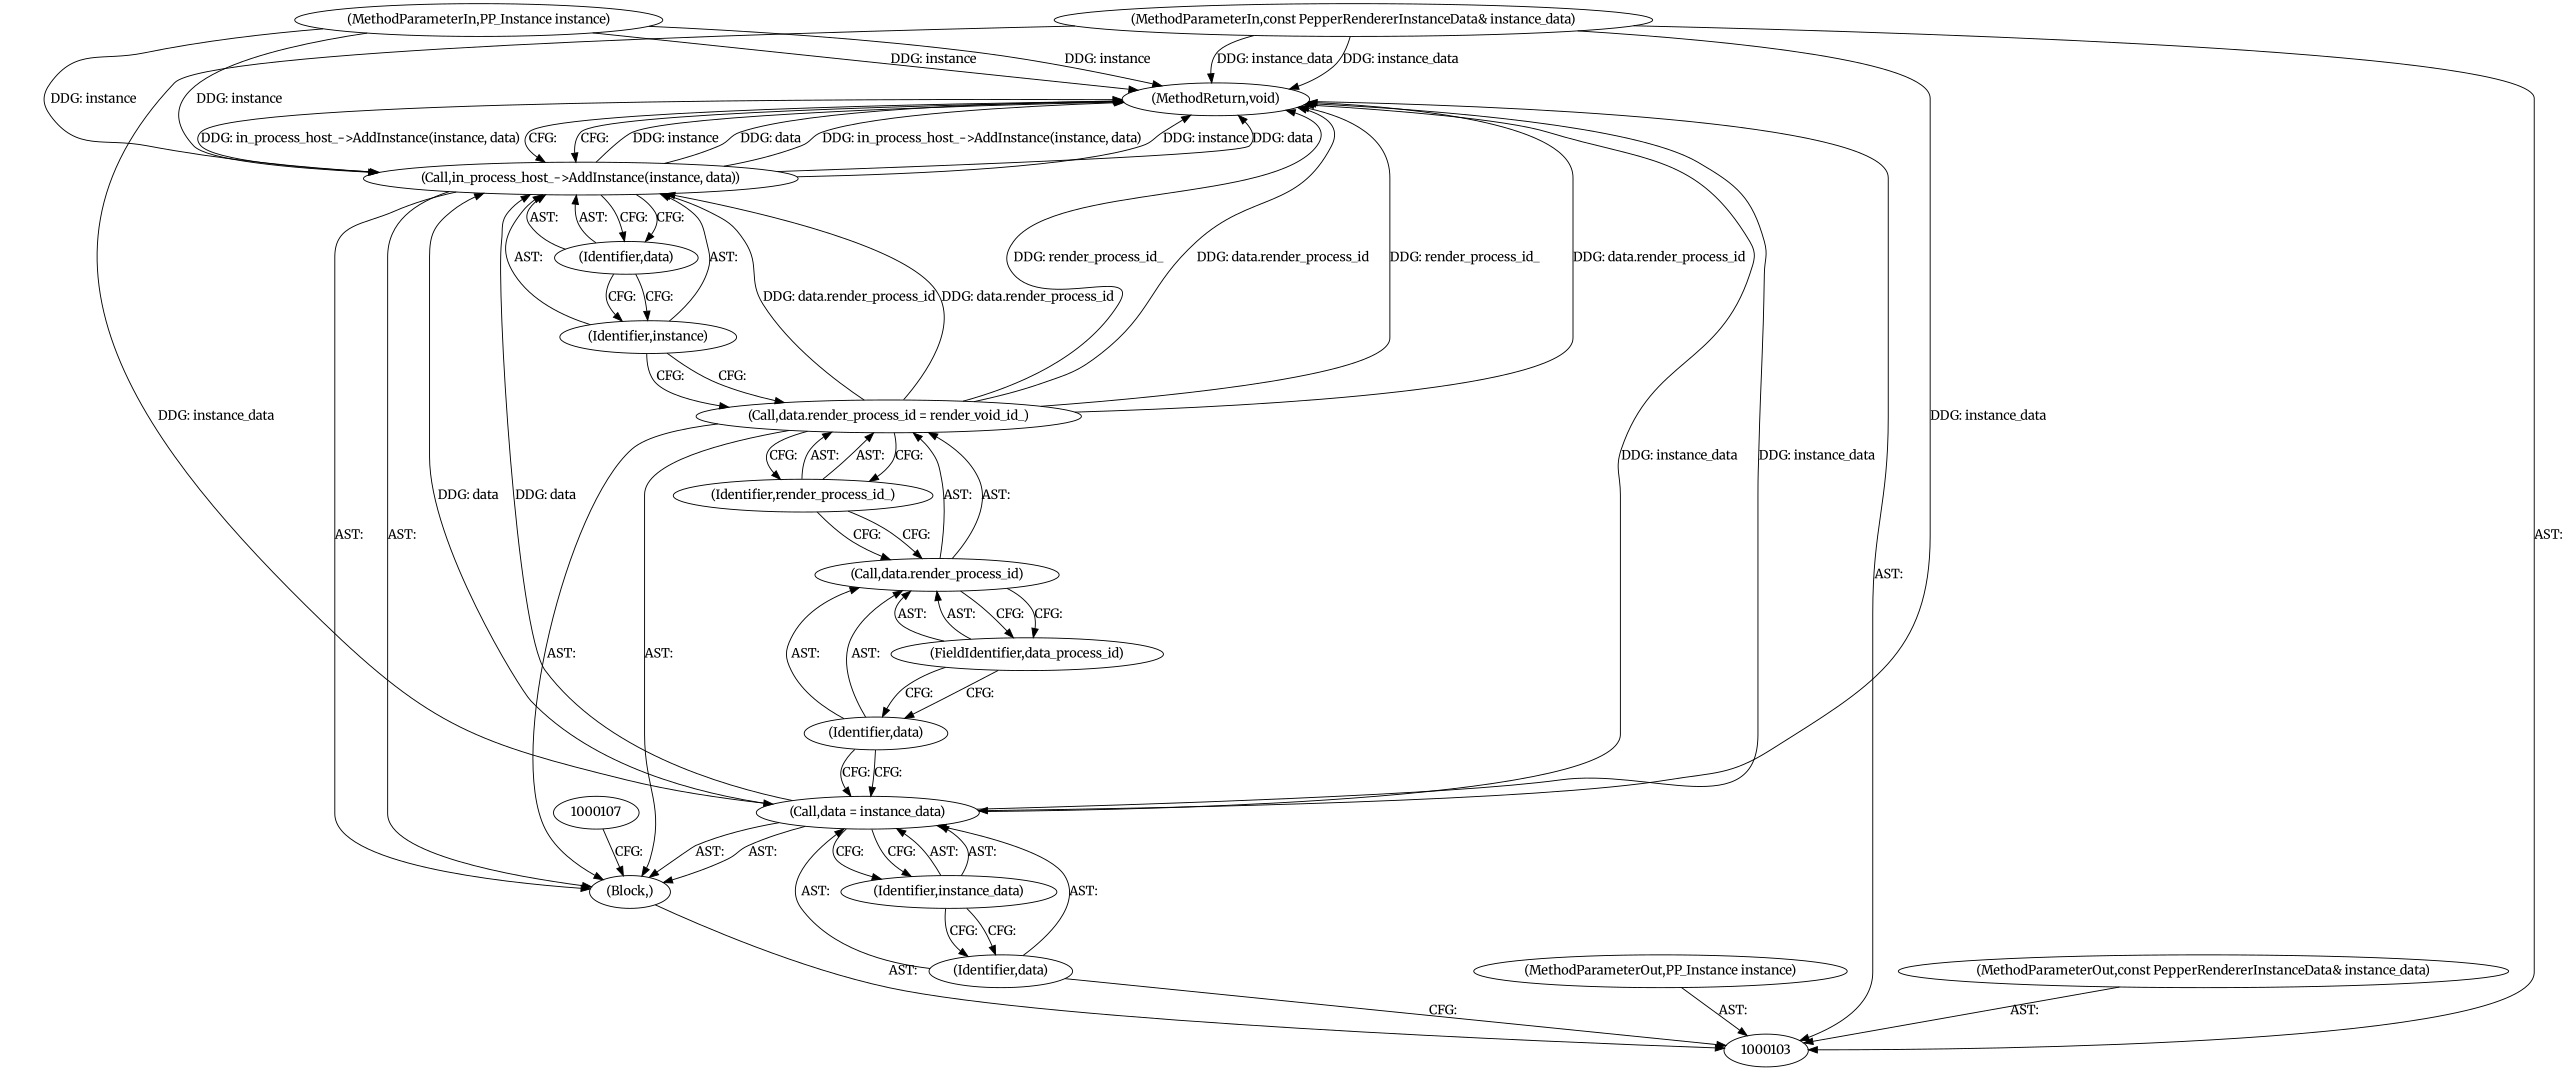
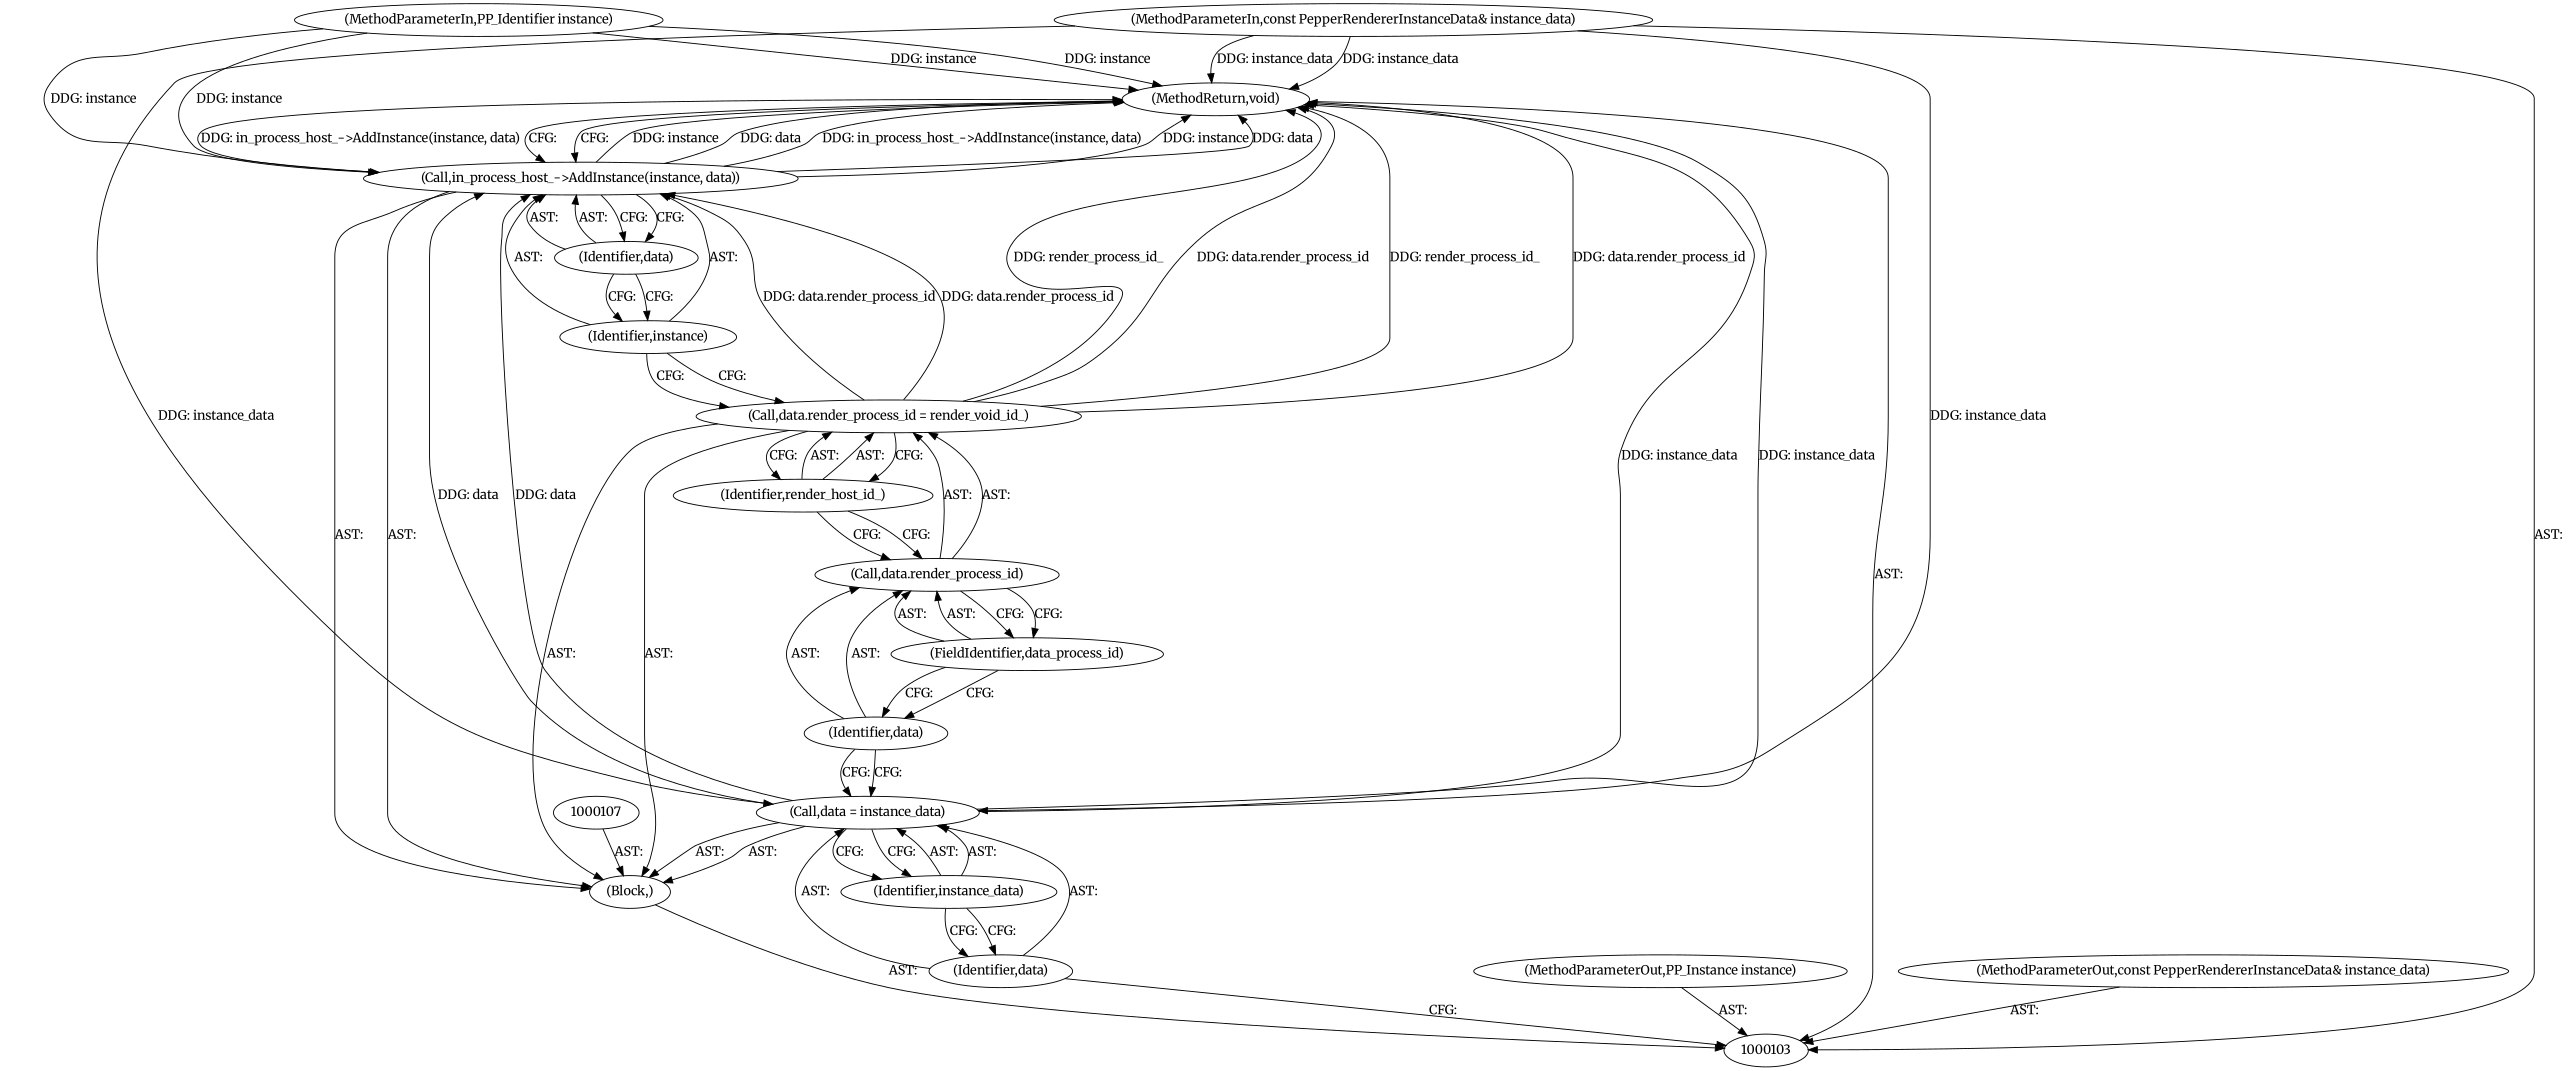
node "(MethodParameterIn,PP_Instance instance)": label "(MethodParameterIn,PP_Instance instance)" -> "(MethodParameterIn,PP_Identifier instance)"
node "(Identifier,render_process_id_)": label "(Identifier,render_process_id_)" -> "(Identifier,render_host_id_)"
edge "1000107" -> "(Block,)": label "CFG: " -> "AST: "
